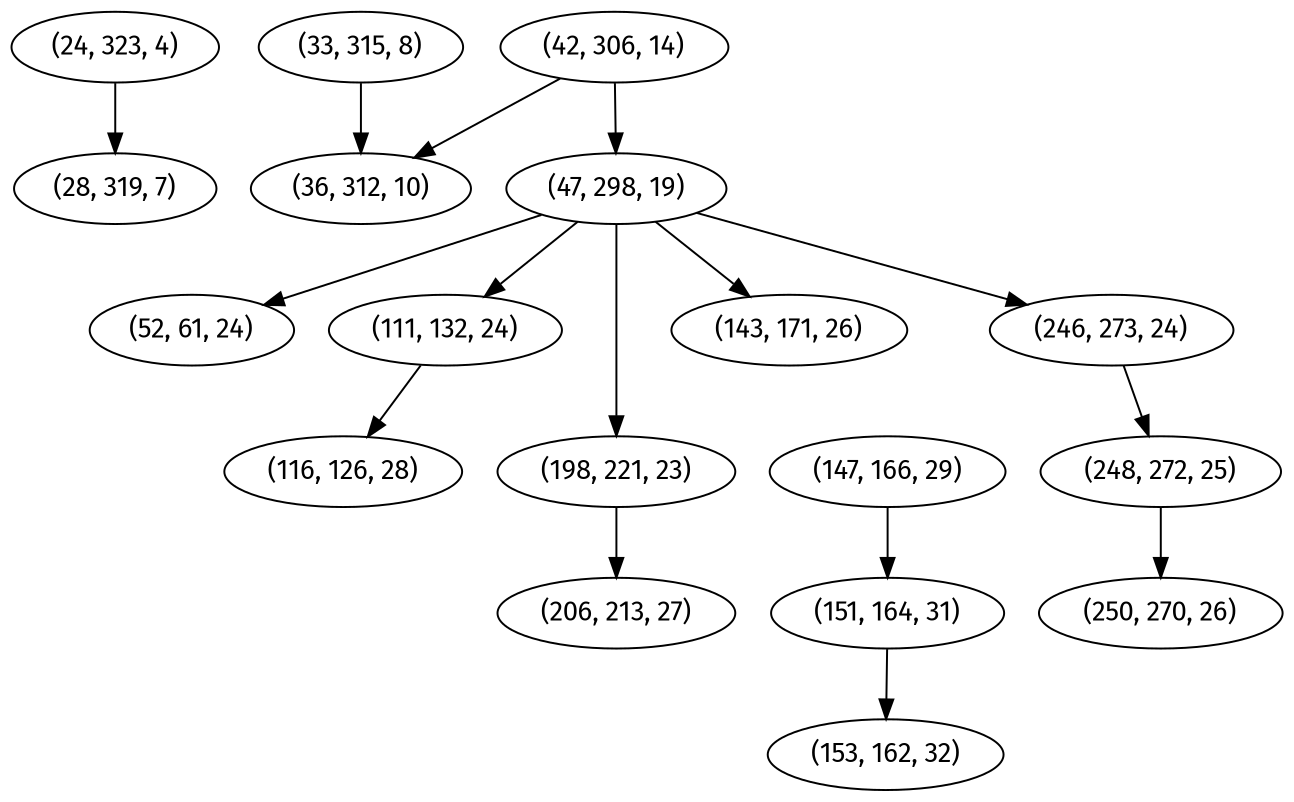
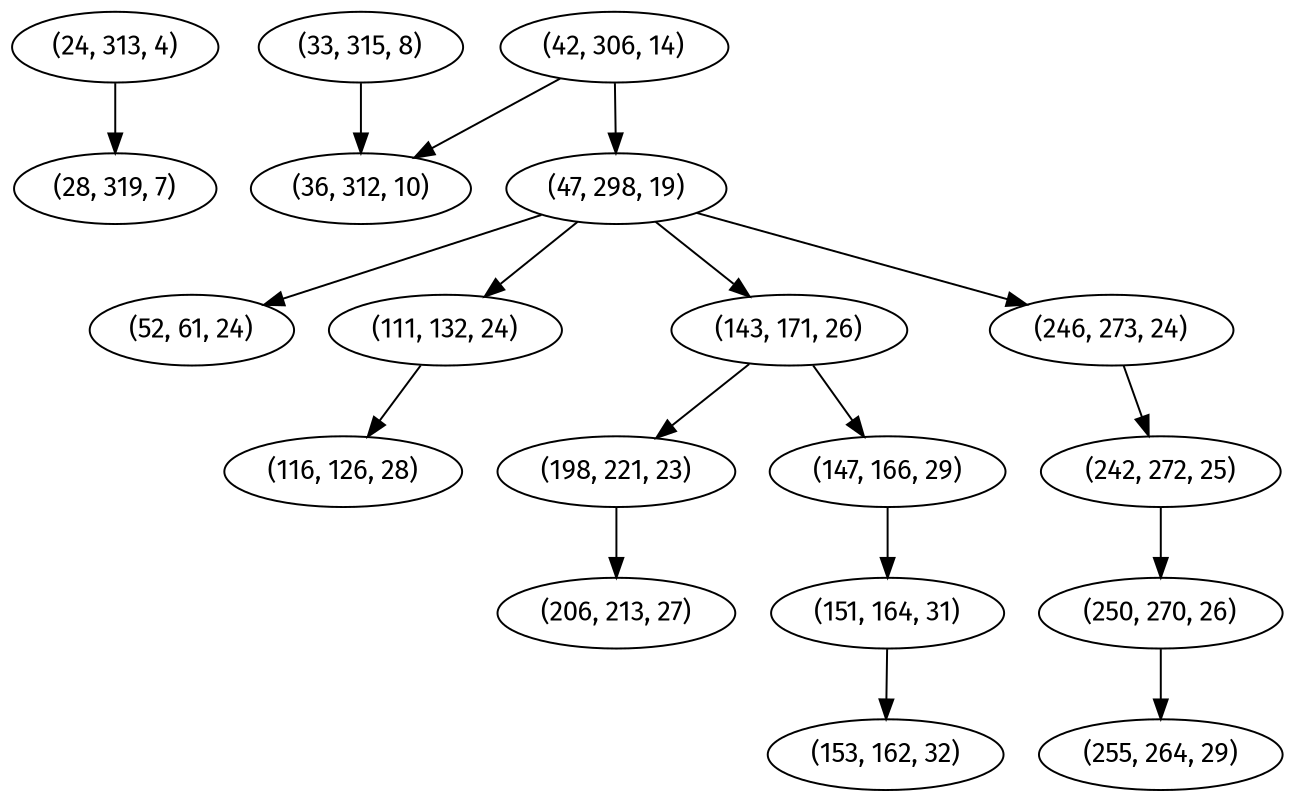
node "(24, 323, 4)": label "(24, 323, 4)" -> "(24, 313, 4)"
edge "(47, 298, 19)" -> "(198, 221, 23)": now "(143, 171, 26)" -> "(198, 221, 23)"
edge "(143, 171, 26)" -> "(147, 166, 29)": added
node "(248, 272, 25)": label "(248, 272, 25)" -> "(242, 272, 25)"
node "(255, 264, 29)": added
